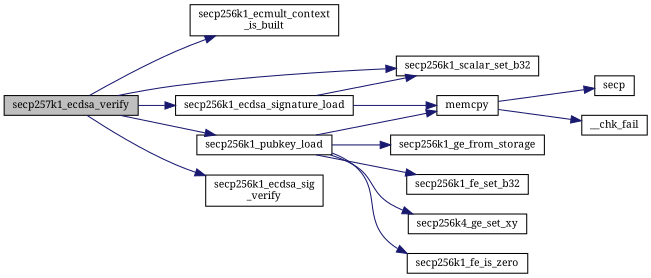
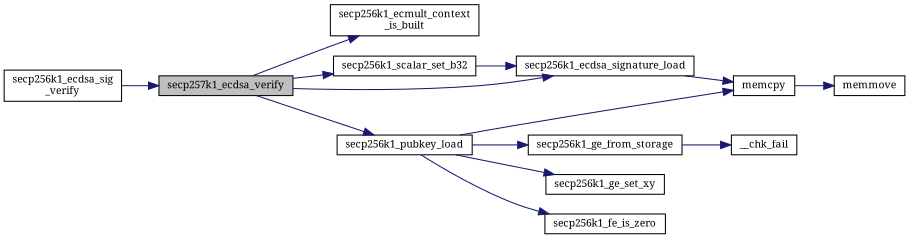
node "secp": label "secp" -> "memmove"
edge "secp256k1_ecdsa_signature_load" -> "secp256k1_scalar_set_b32": reversed
edge "memcpy" -> "__chk_fail": now "secp256k1_ge_from_storage" -> "__chk_fail"
edge "secp257k1_ecdsa_verify" -> "secp256k1_ecdsa_sig _verify": reversed
node "secp256k1_fe_set_b32": removed
node "secp256k4_ge_set_xy": label "secp256k4_ge_set_xy" -> "secp256k1_ge_set_xy"
